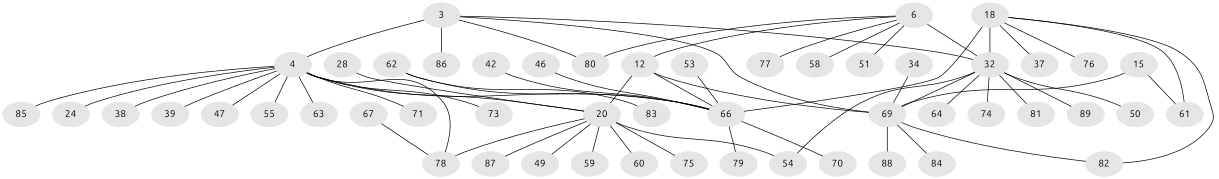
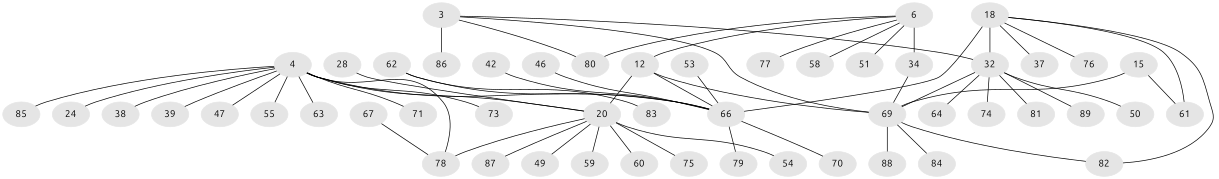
edge "3" -- "4": removed
edge "6" -- "32": now "6" -- "34"
edge "32" -- "54": removed
